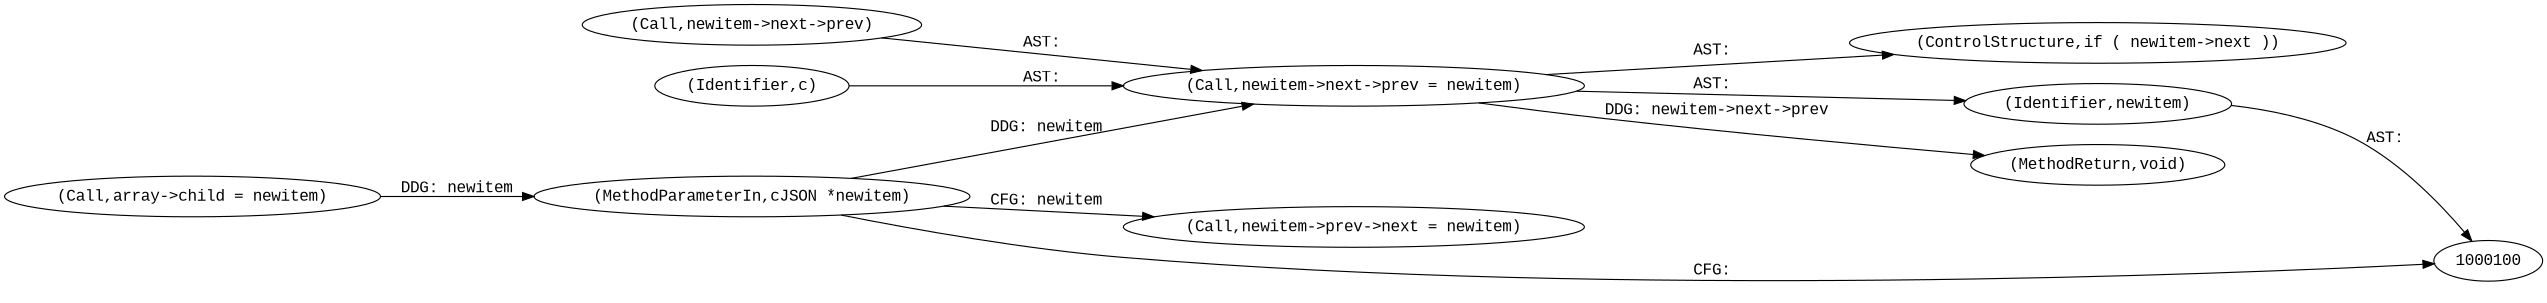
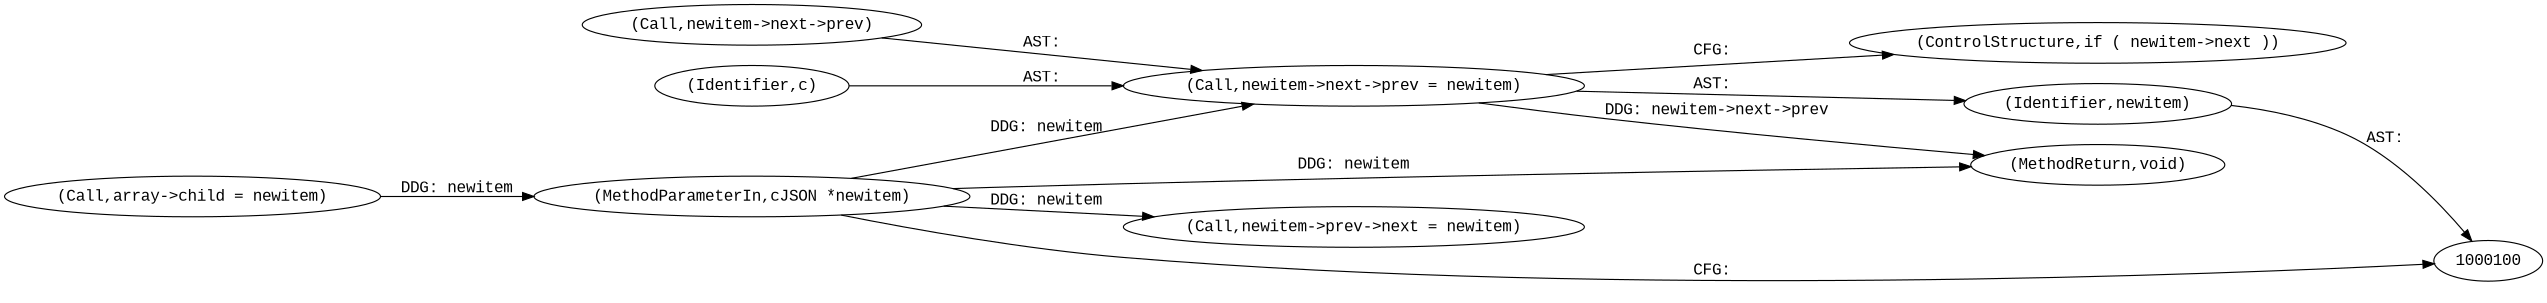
edge "(Call,newitem->next->prev = newitem)" -> "(ControlStructure,if ( newitem->next ))": label "AST: " -> "CFG: "
edge "(MethodParameterIn,cJSON *newitem)" -> "(MethodReturn,void)": added, label "DDG: newitem"
edge "(MethodParameterIn,cJSON *newitem)" -> "(Call,newitem->prev->next = newitem)": label "CFG: newitem" -> "DDG: newitem"
